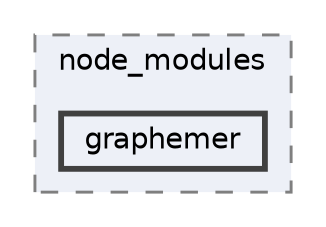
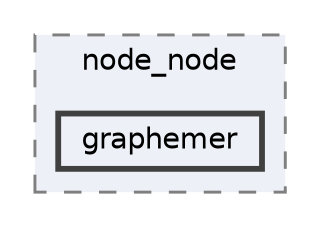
cluster "node_modules": label "node_modules" -> "node_node"
